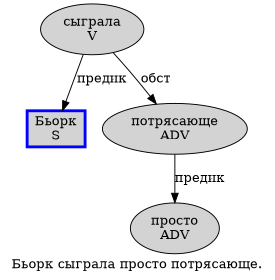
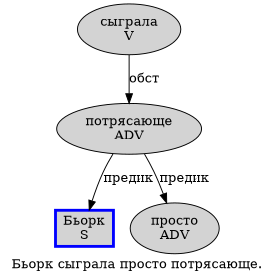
edge "сыграла V" -> "Бьорк S": now "потрясающе ADV" -> "Бьорк S"
